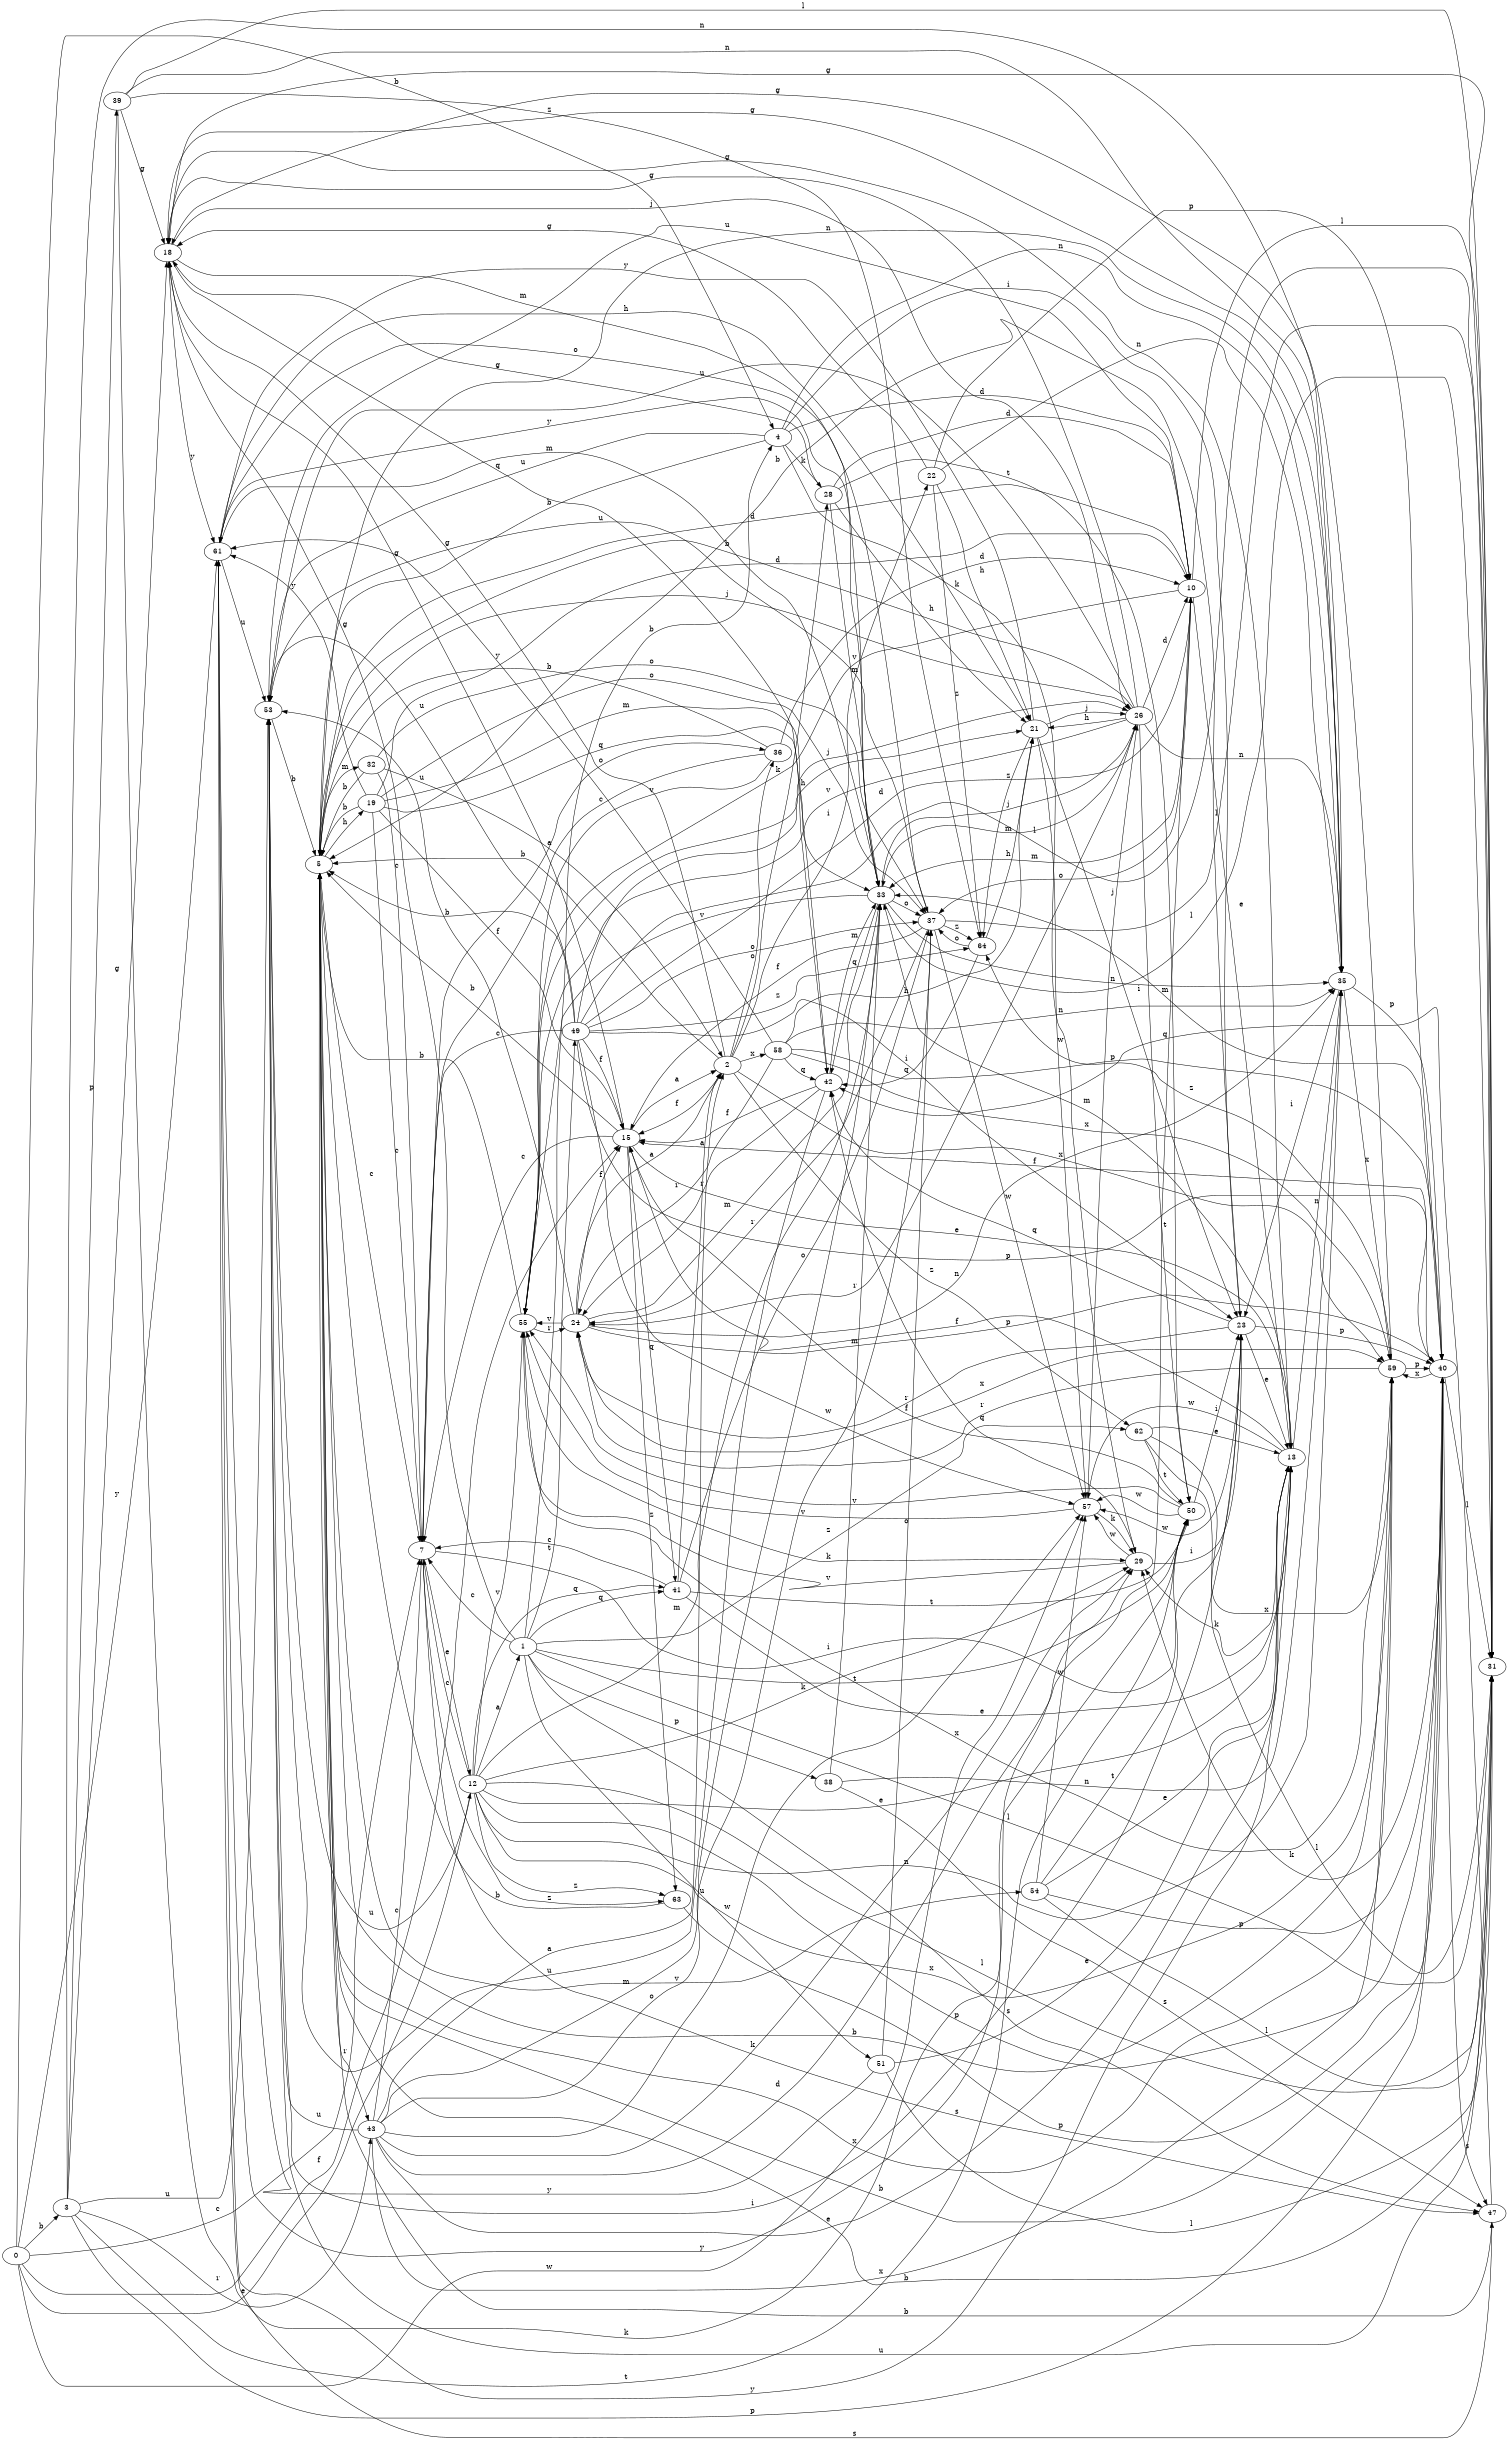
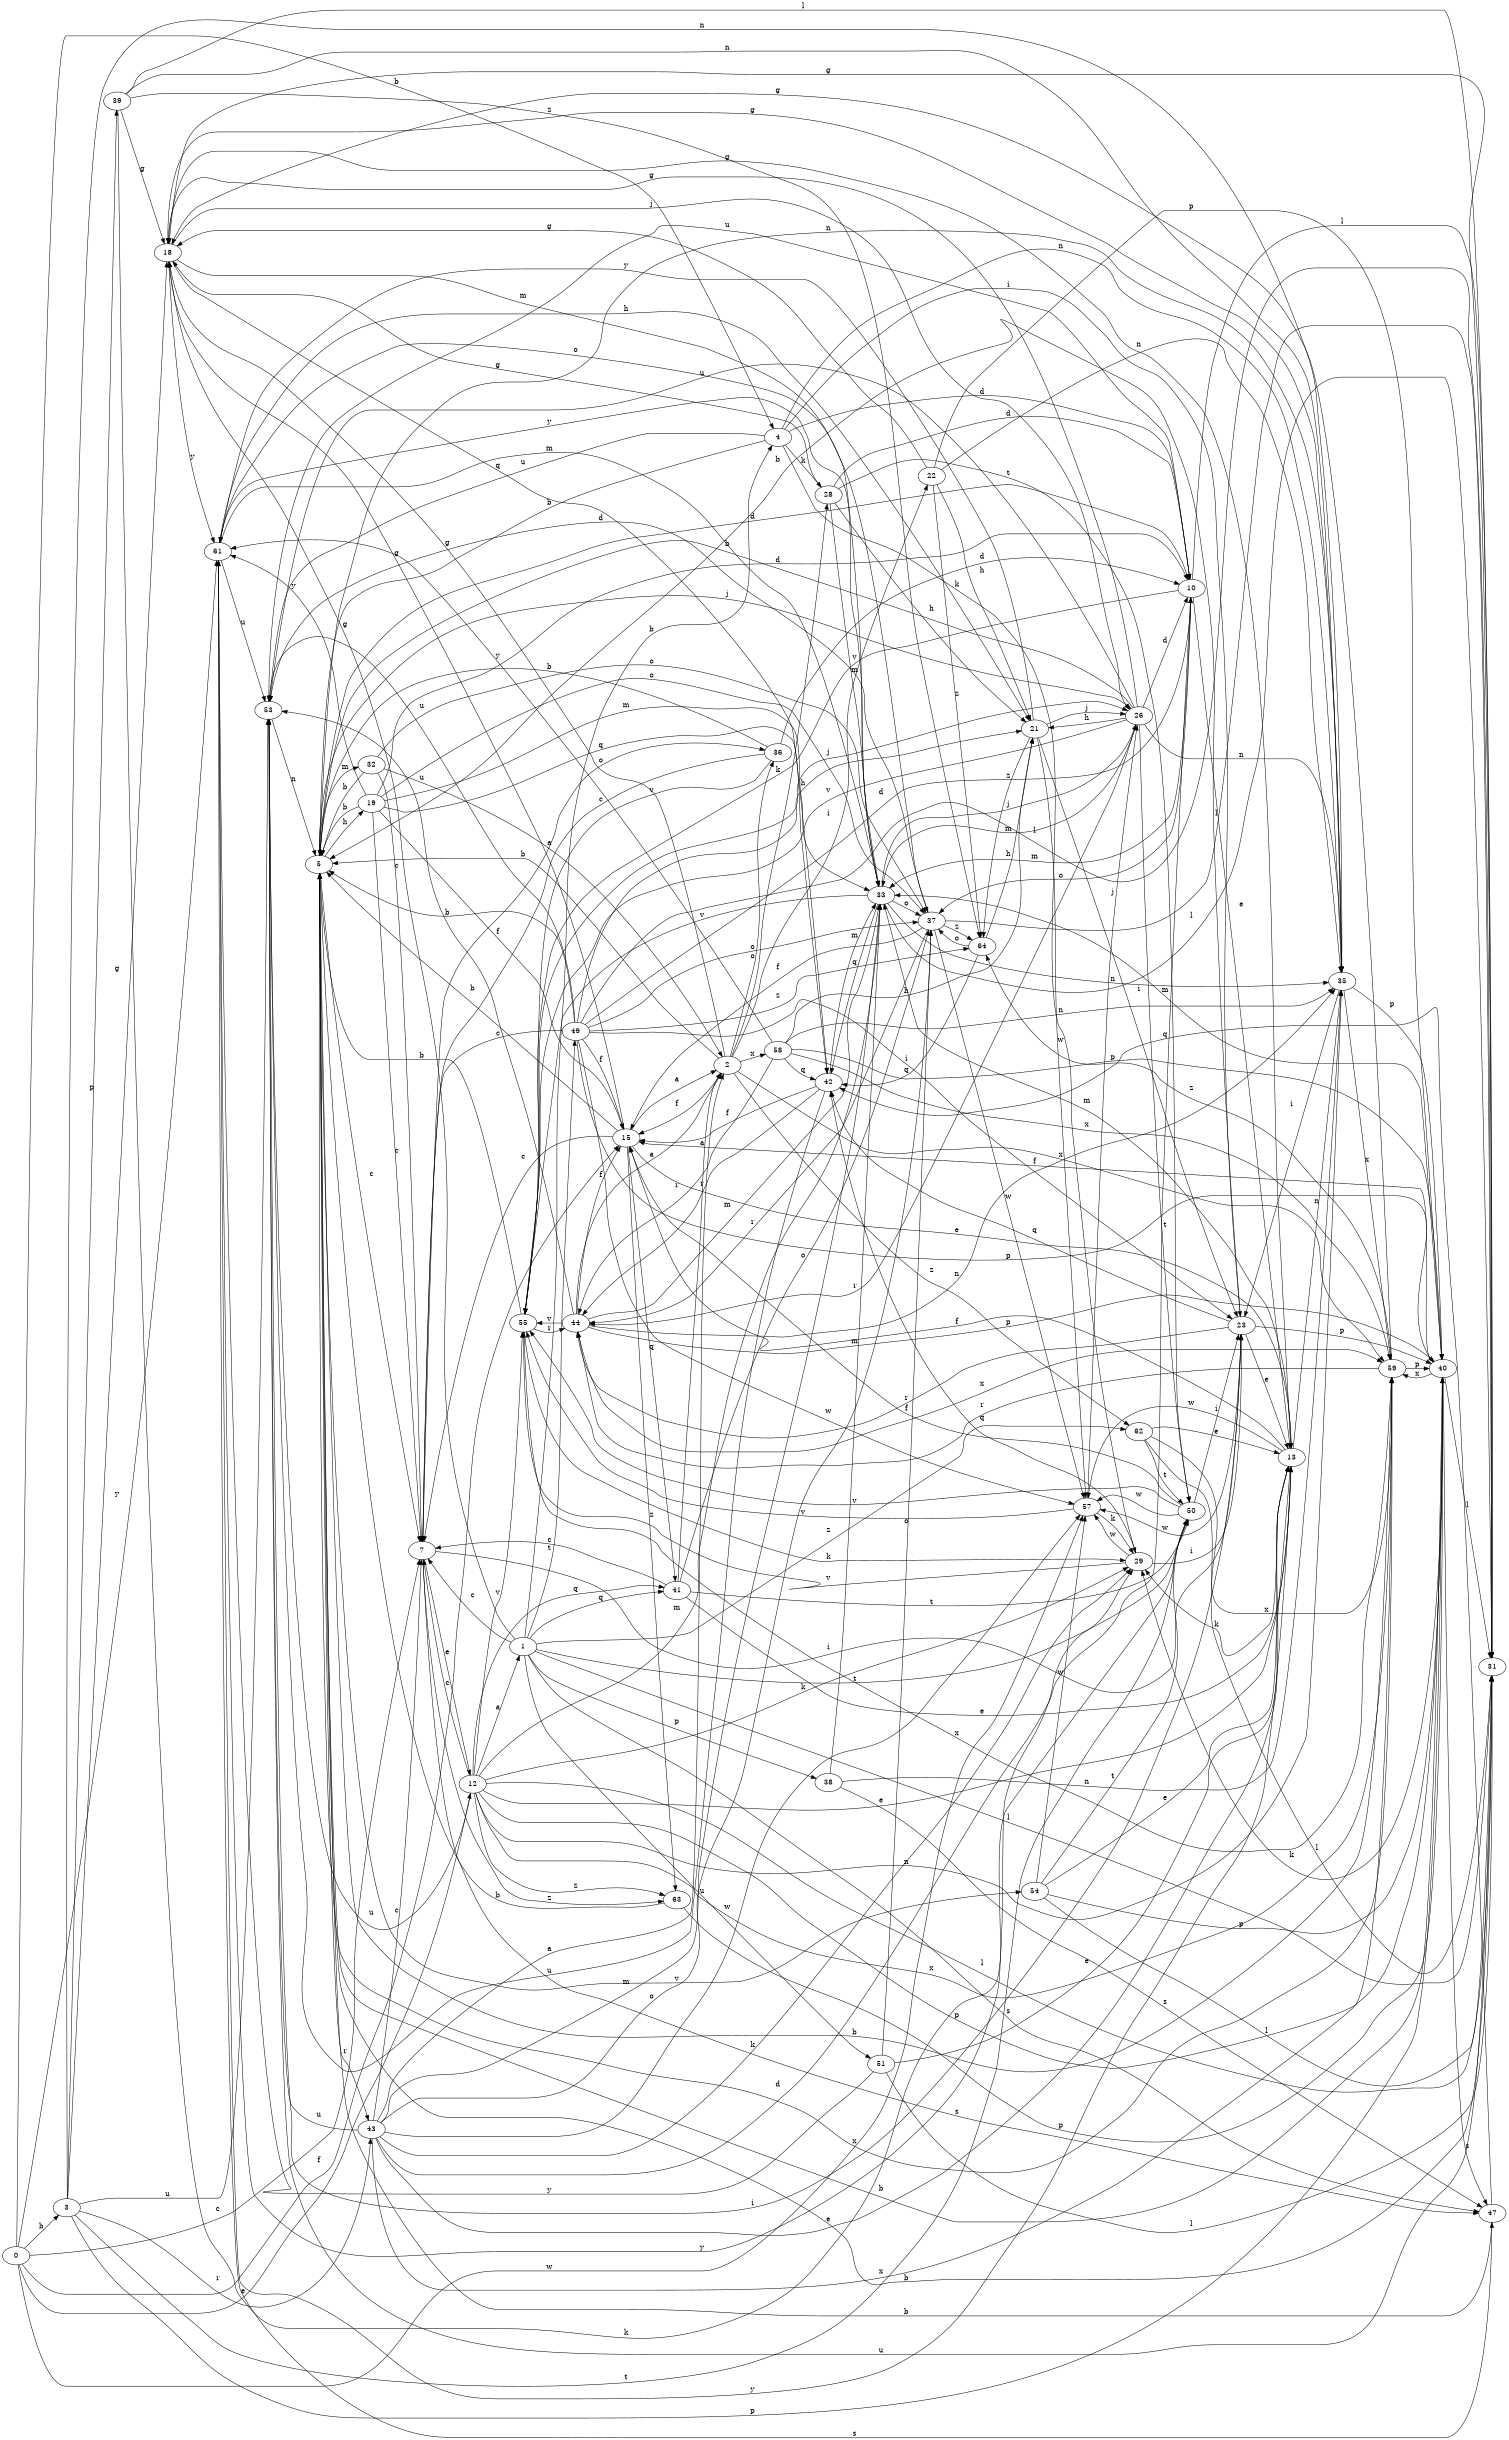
edge "37" -> "53": label "u" -> "d"
edge "53" -> "5": label "b" -> "n"
node "24": label "24" -> "44"
